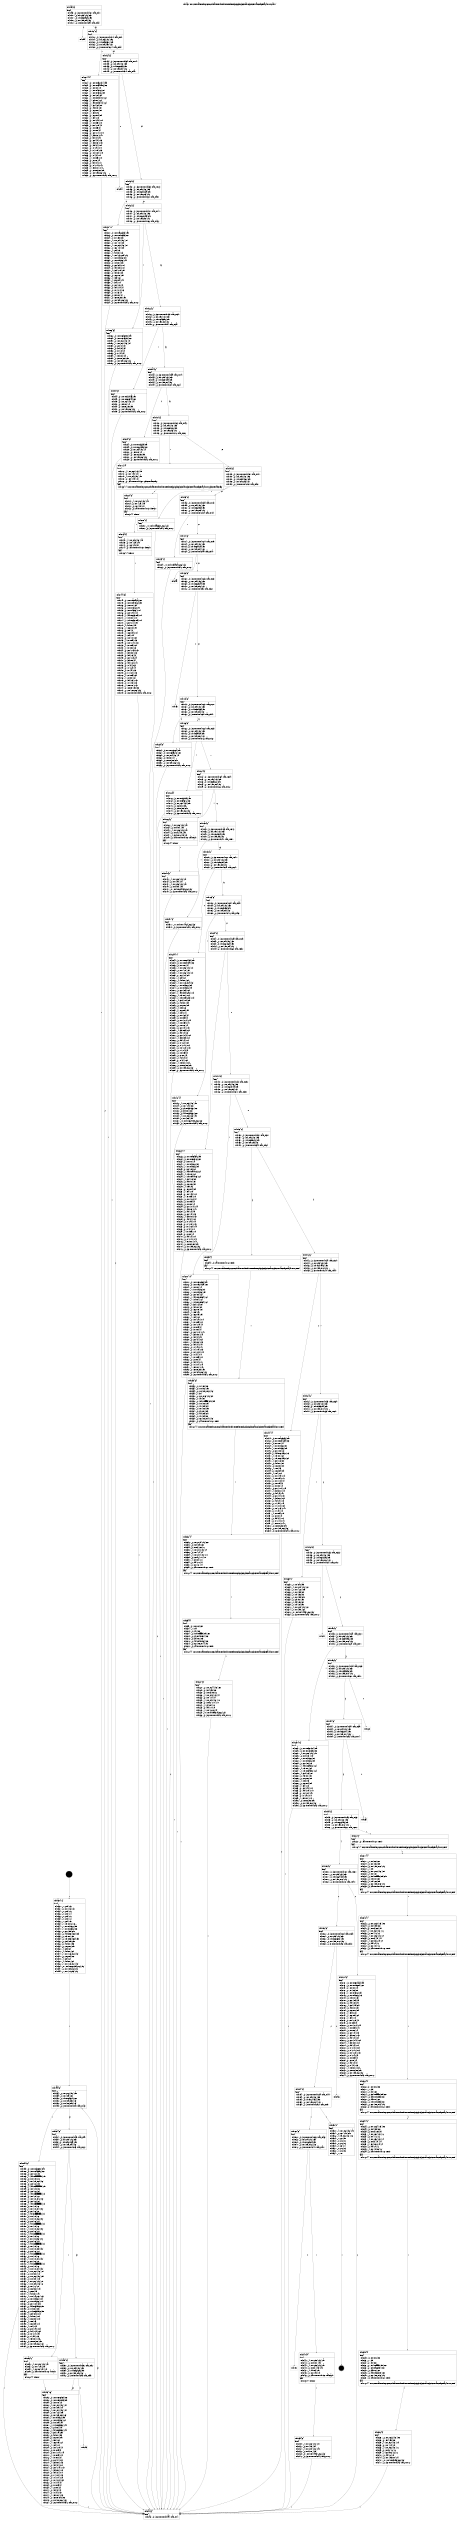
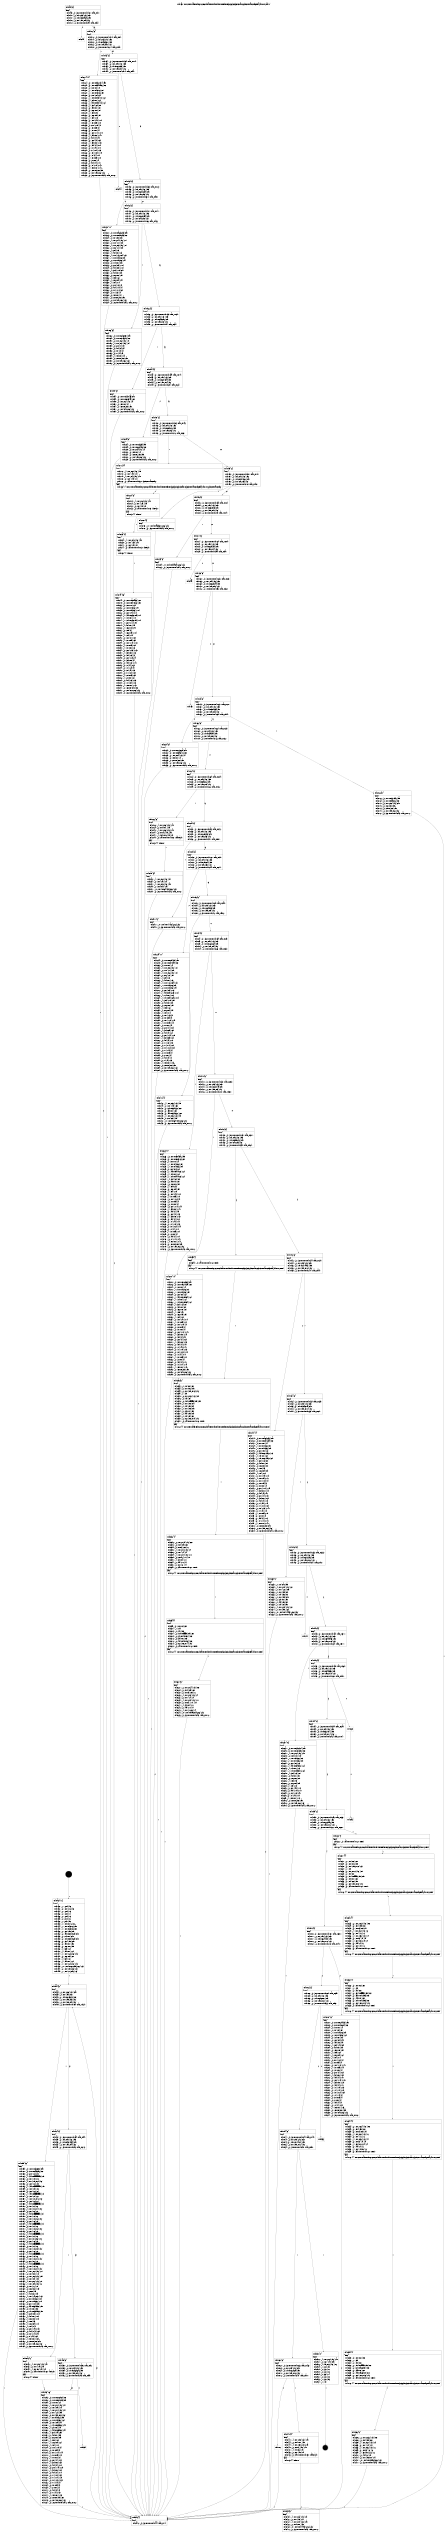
edge "0x401c68 [28]" -> "0x402168 [30]": now "0x401c4c [28]" -> "0x402168 [30]"
edge "0x401dd4 [28]" -> "0x402a34": now "0x402800" -> "0x402a34"
edge "0x40245d [32]" -> "0x402a48 [5]": now "0x401e7c" -> "0x402a48 [5]"
